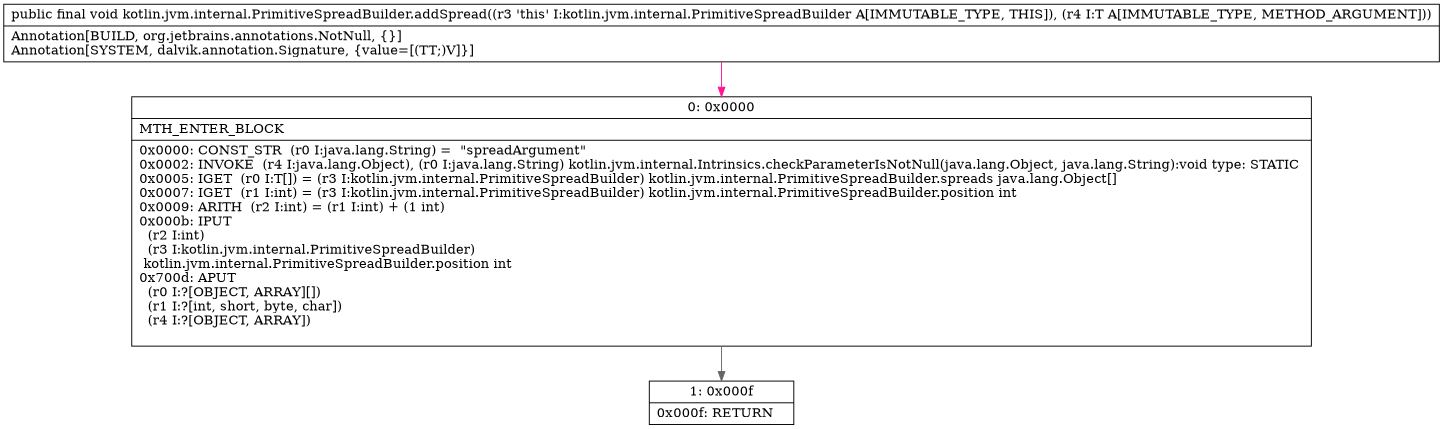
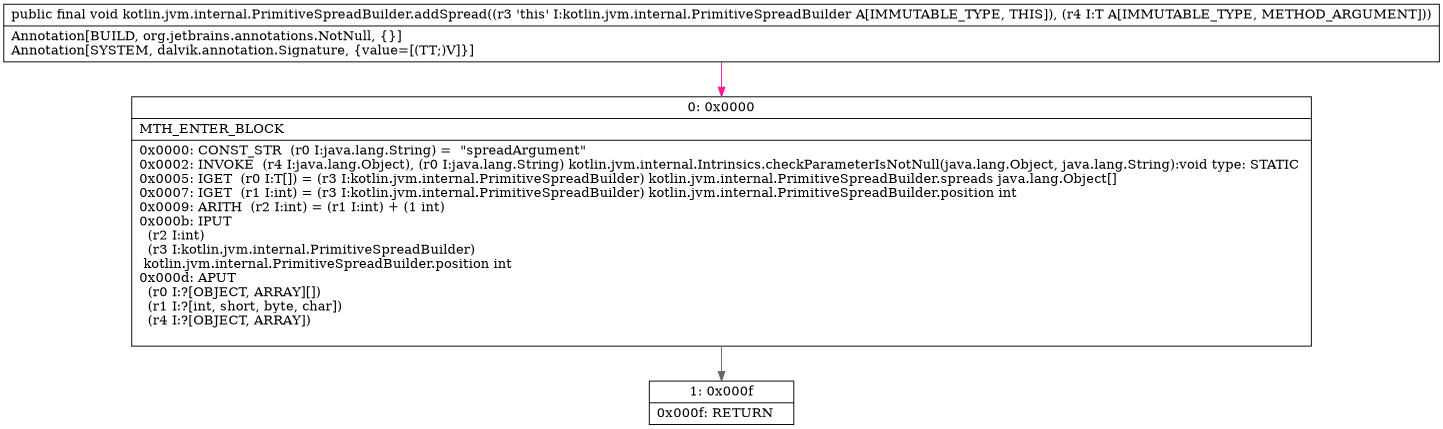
node "0: 0x0000": text "0x700d: APUT" -> "0x000d: APUT"
